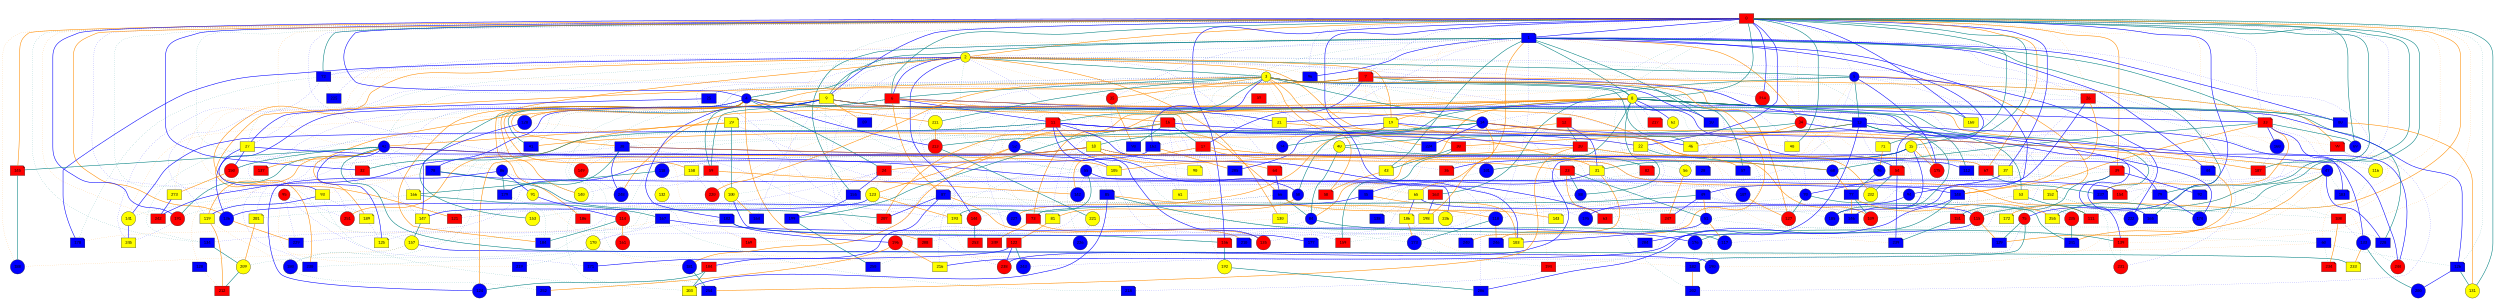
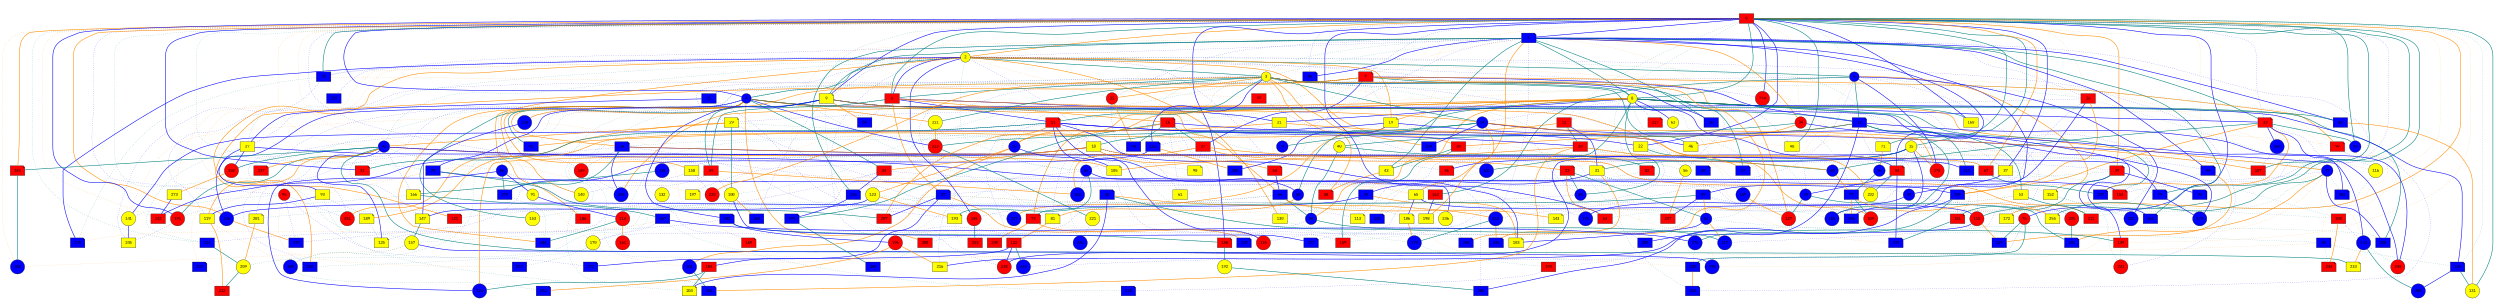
edge "9" -- "189": now "21" -- "189"
edge "19" -- "31": style bold -> dotted
node "197": added
node "113": added
